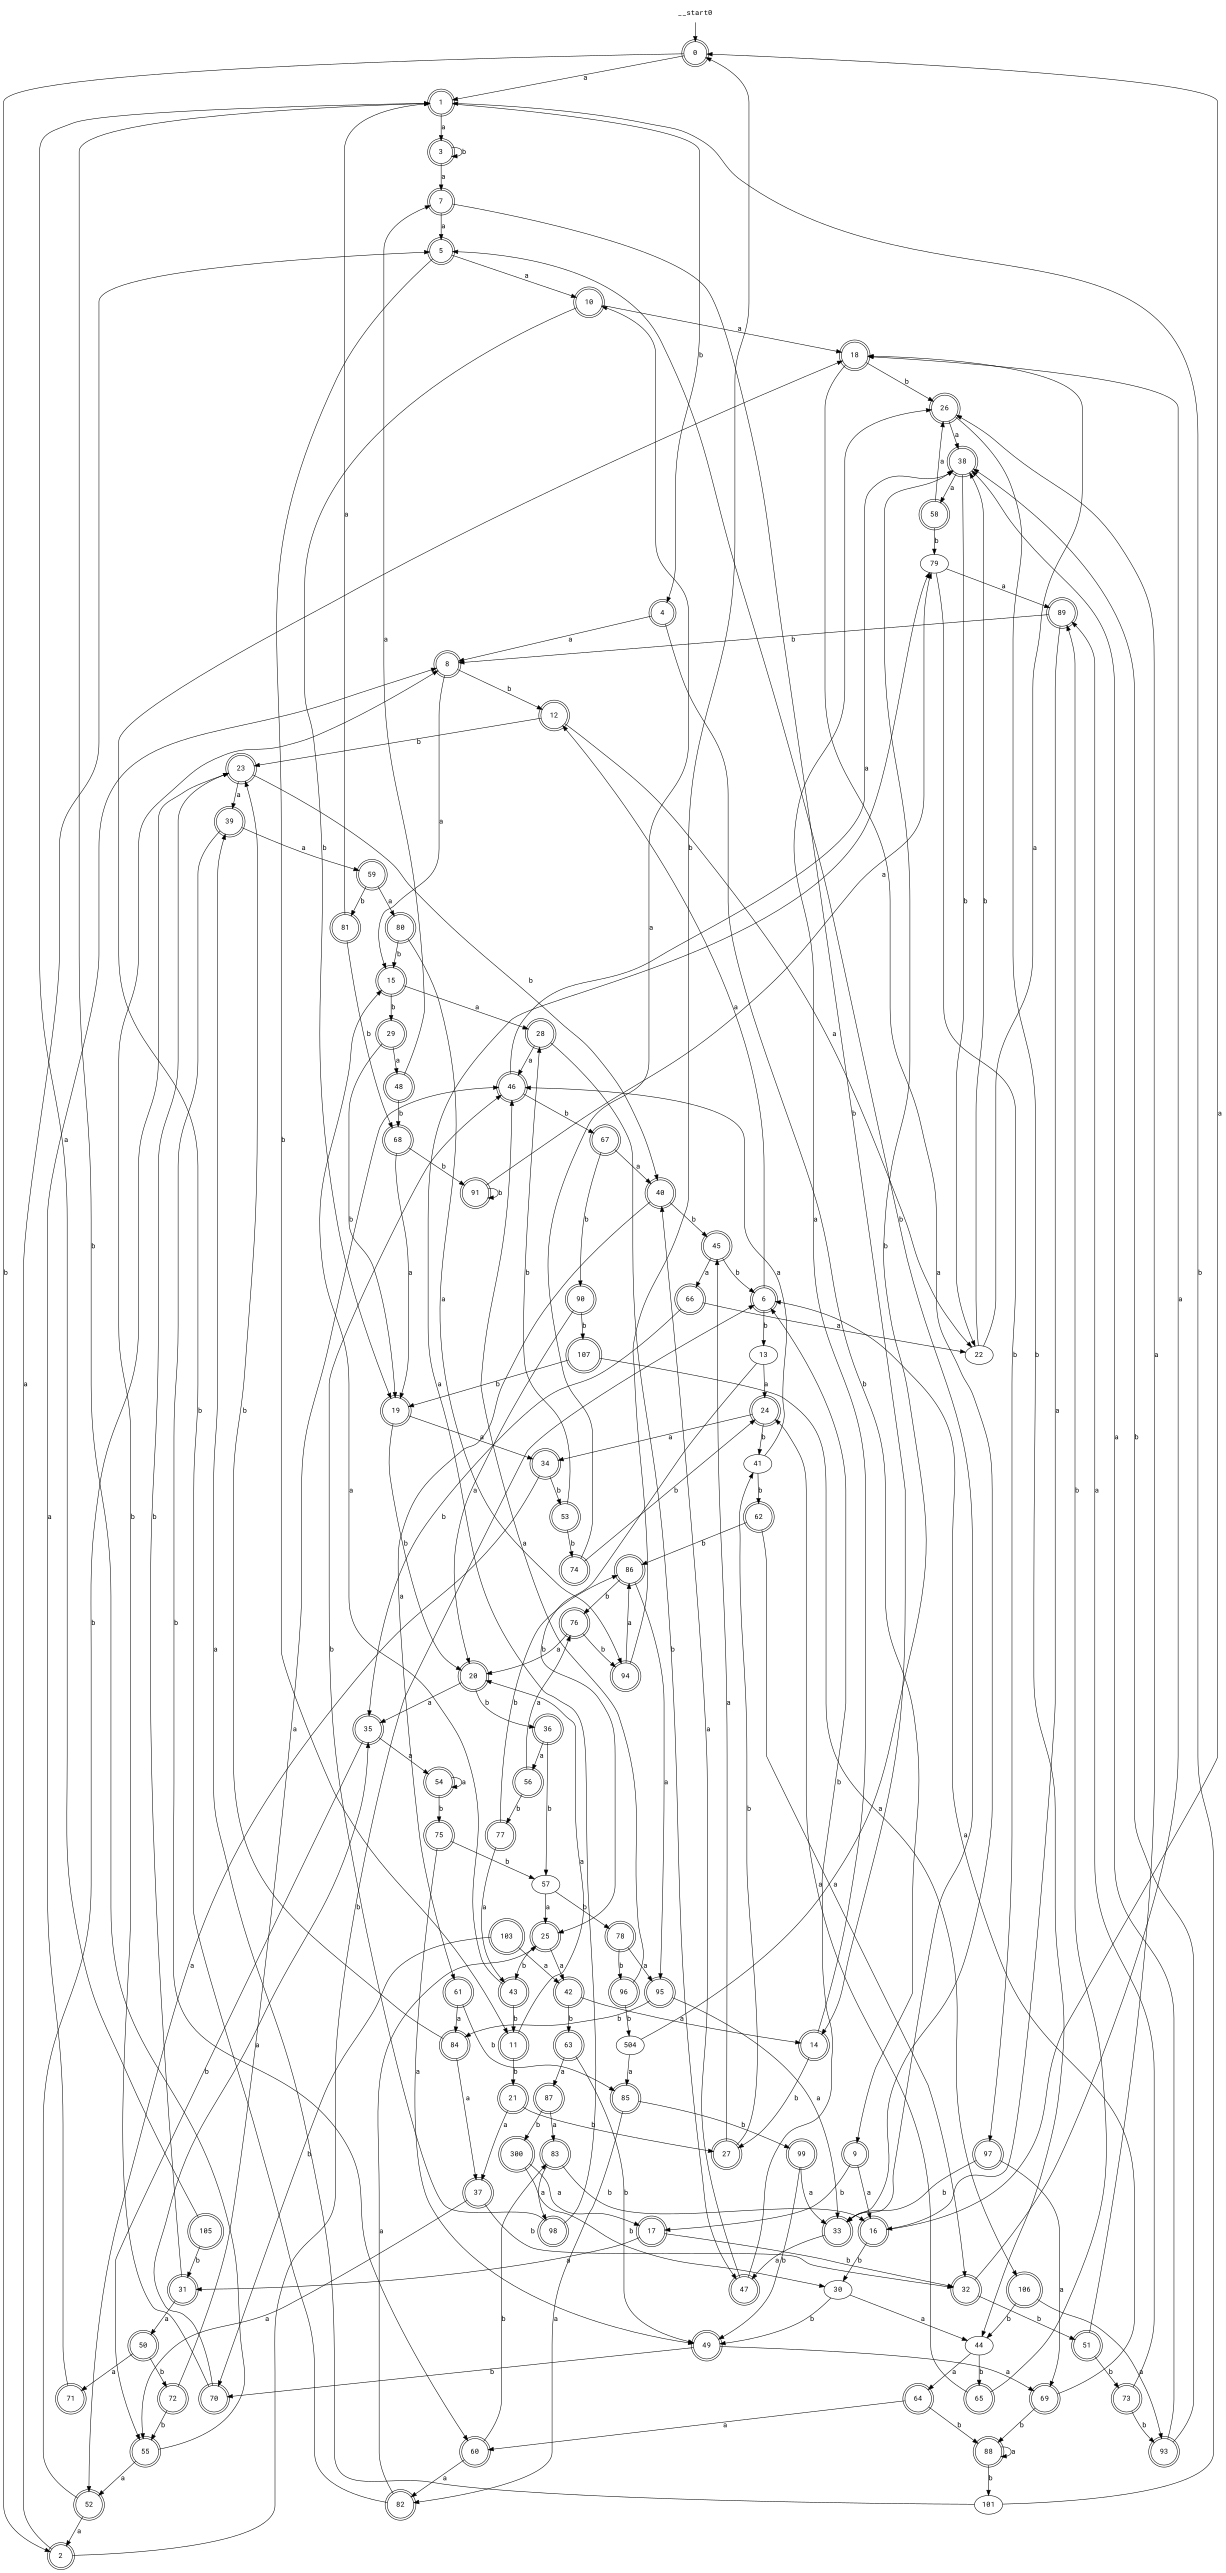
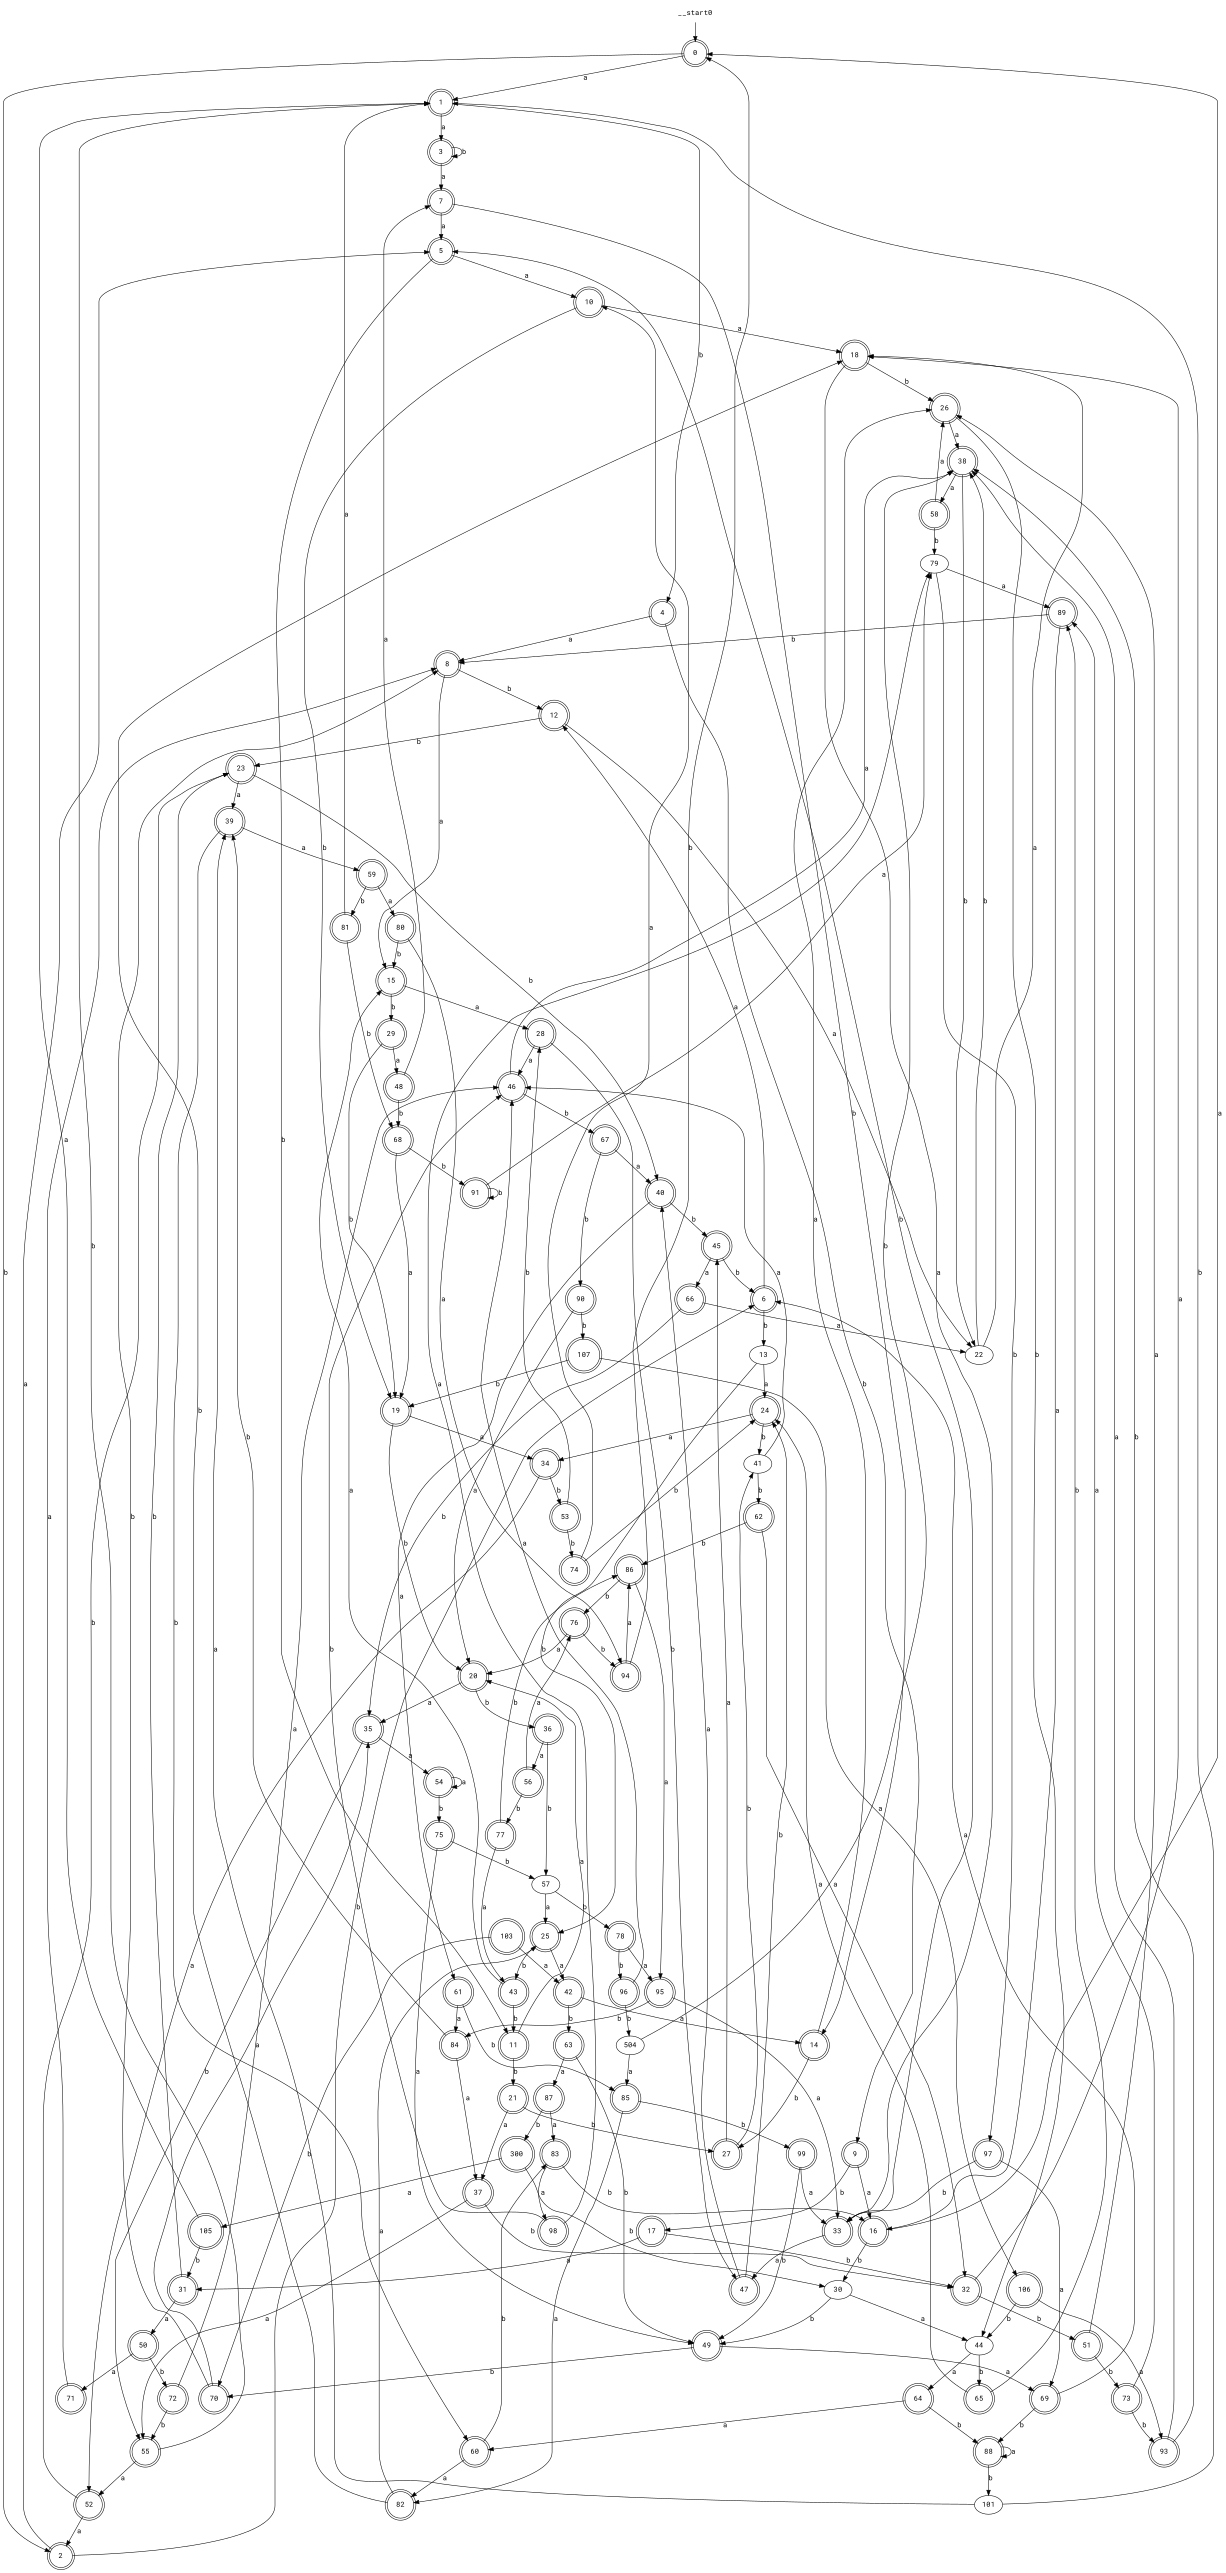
edge "84" -> "23": now "84" -> "39"
edge "47" -> "6": now "47" -> "24"
edge "300" -> "17": now "300" -> "105"
